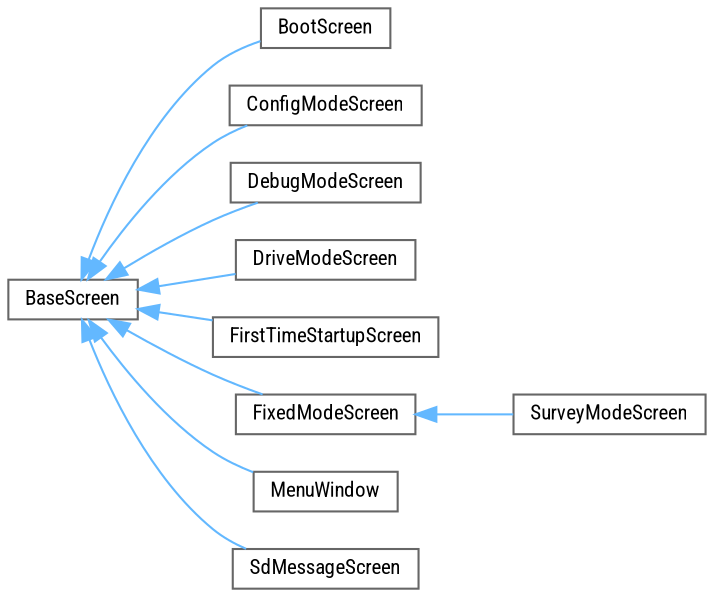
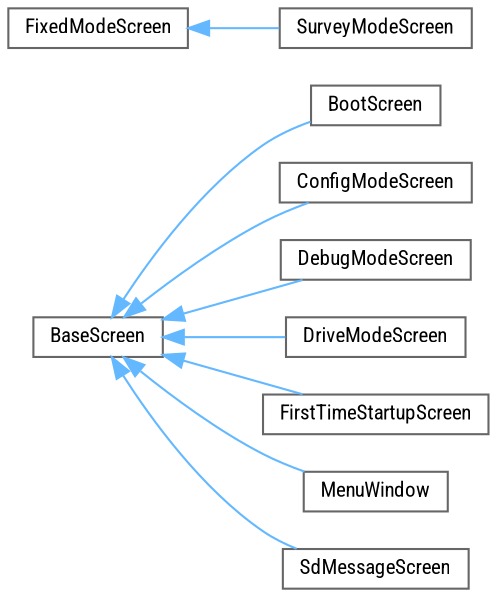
edge "FixedModeScreen" -> "BaseScreen": removed
